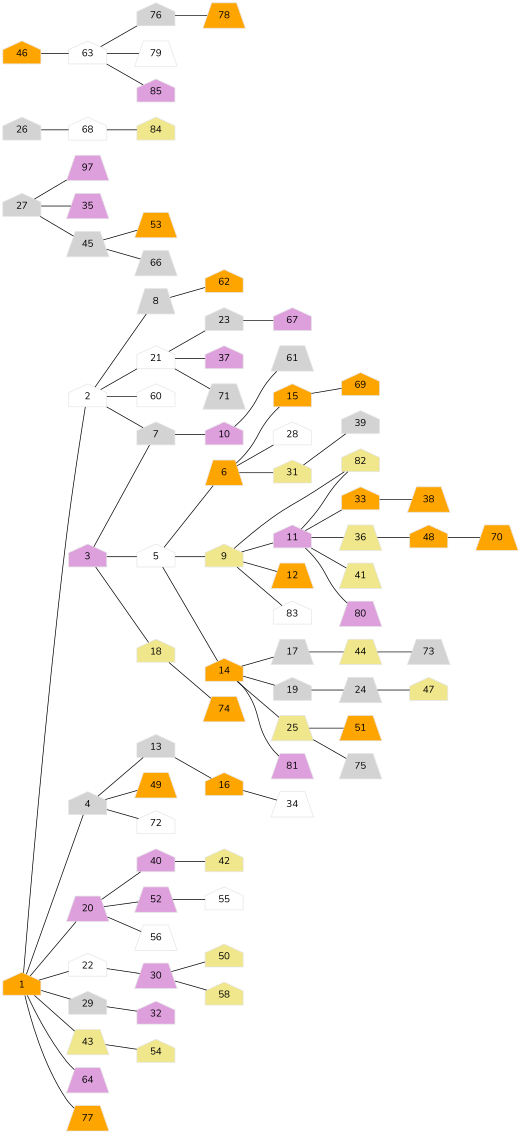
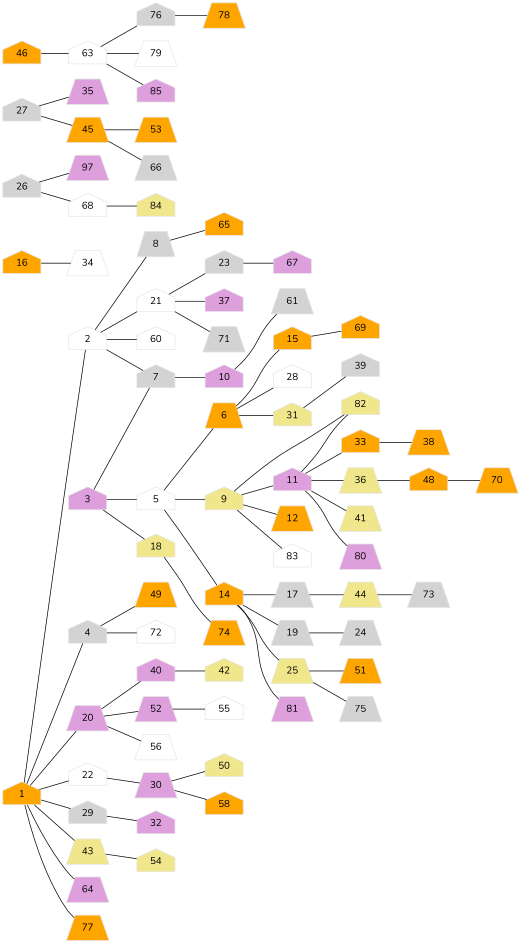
edge "97" -- "27": now "97" -- "26"
node "45": fillcolor lightgrey -> orange
node "62": label "62" -> "65"
node "19": shape house -> trapezium
node "47": removed
node "13": removed
node "58": fillcolor khaki -> orange
